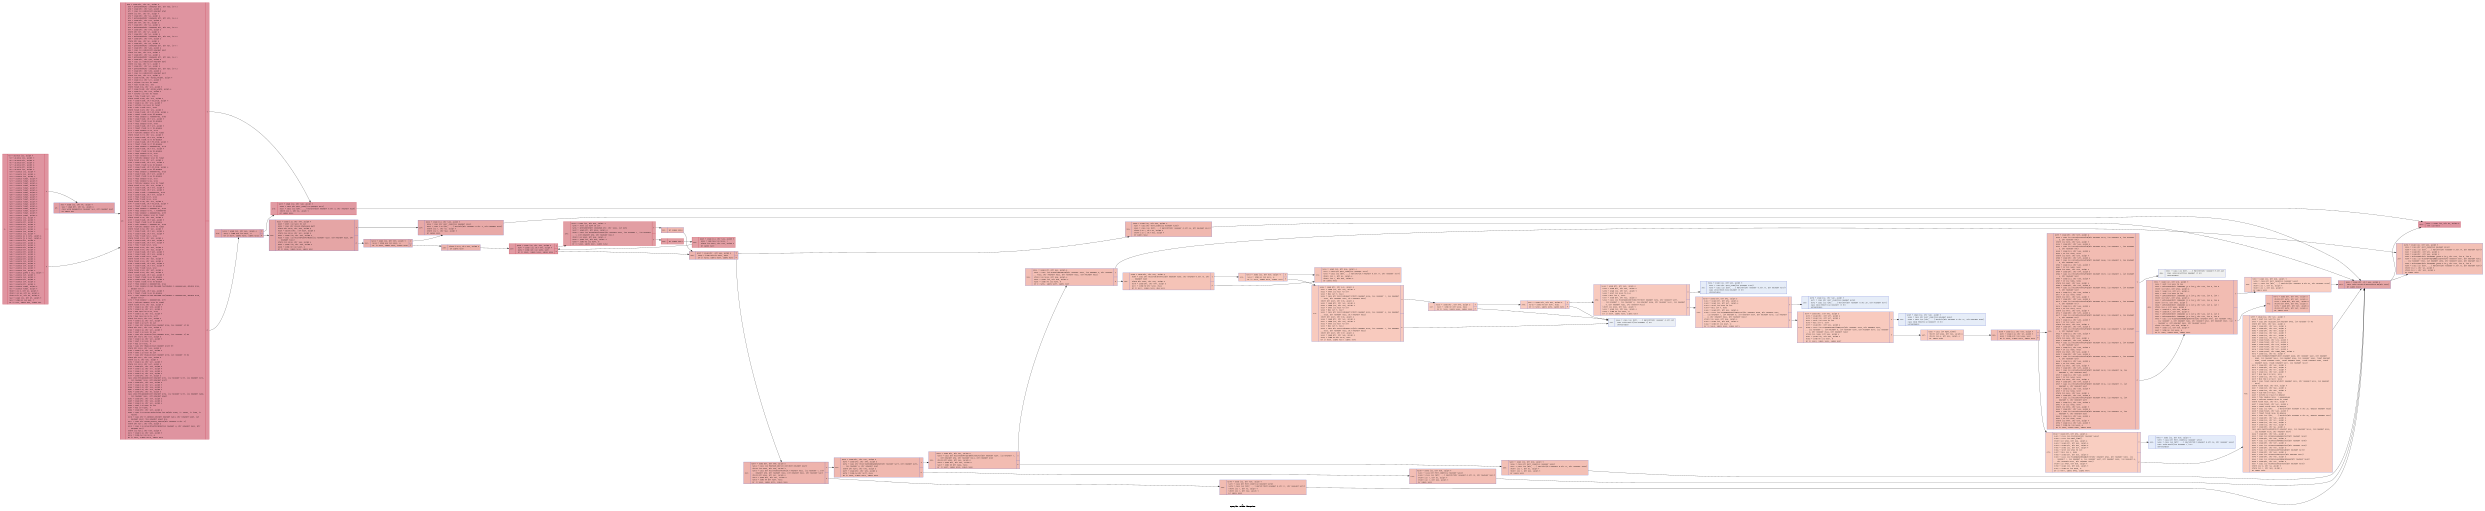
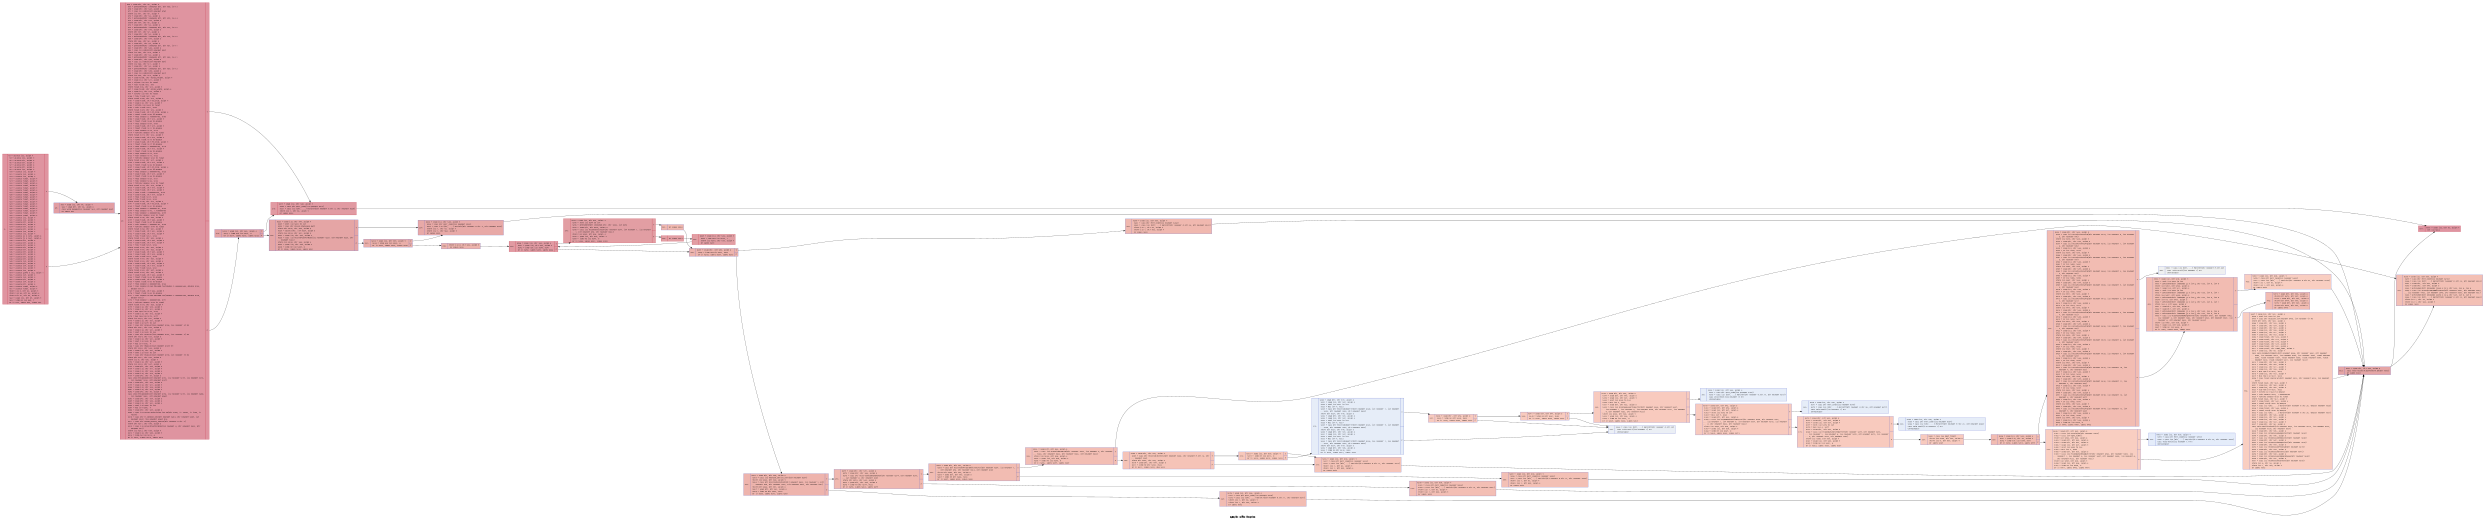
node "319:": fillcolor #ef886b70 -> #c7d7f070
edge "315:" -> "552:": added
